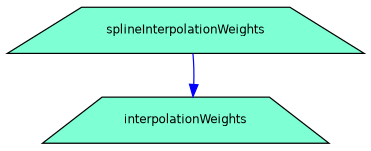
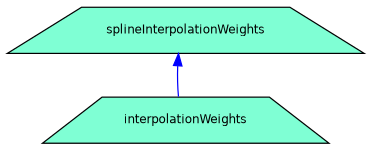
edge "splineInterpolationWeights" -> "interpolationWeights": reversed
